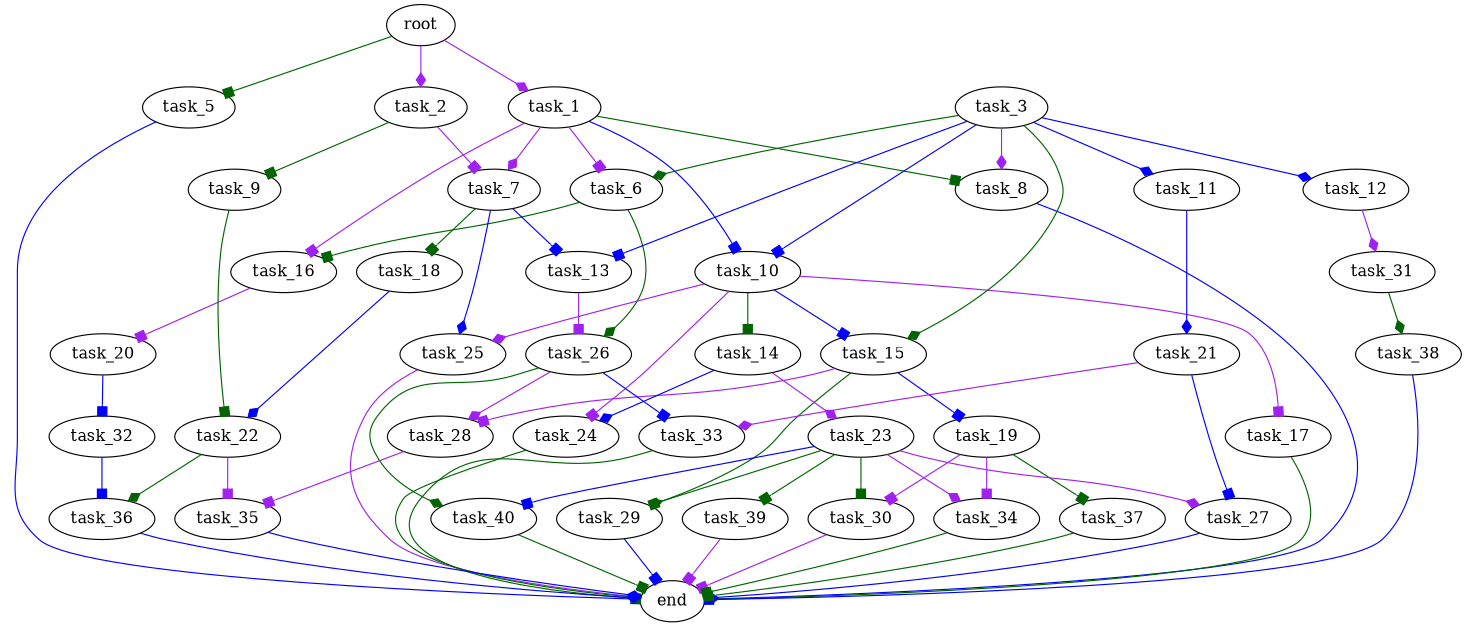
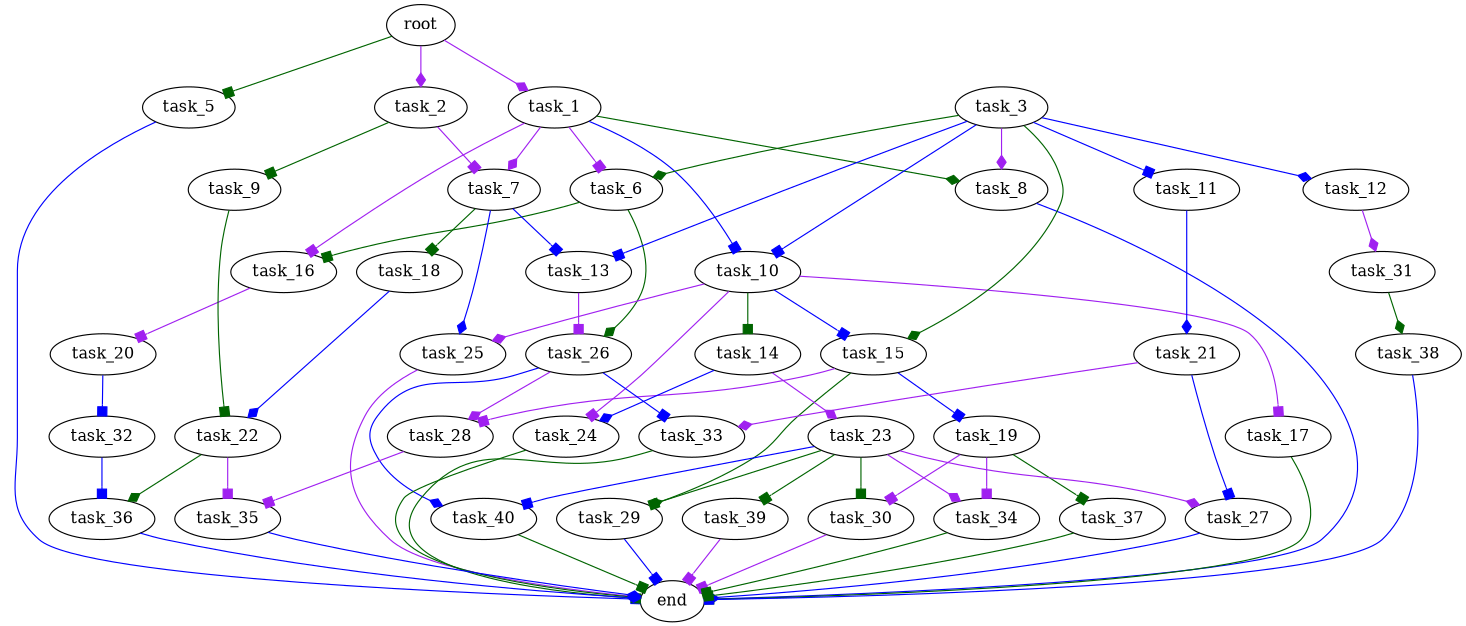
edge "task_1" -> "task_8": arrowhead box -> diamond
edge "task_3" -> "task_11": arrowhead diamond -> box
edge "task_26" -> "task_40": color darkgreen -> blue
